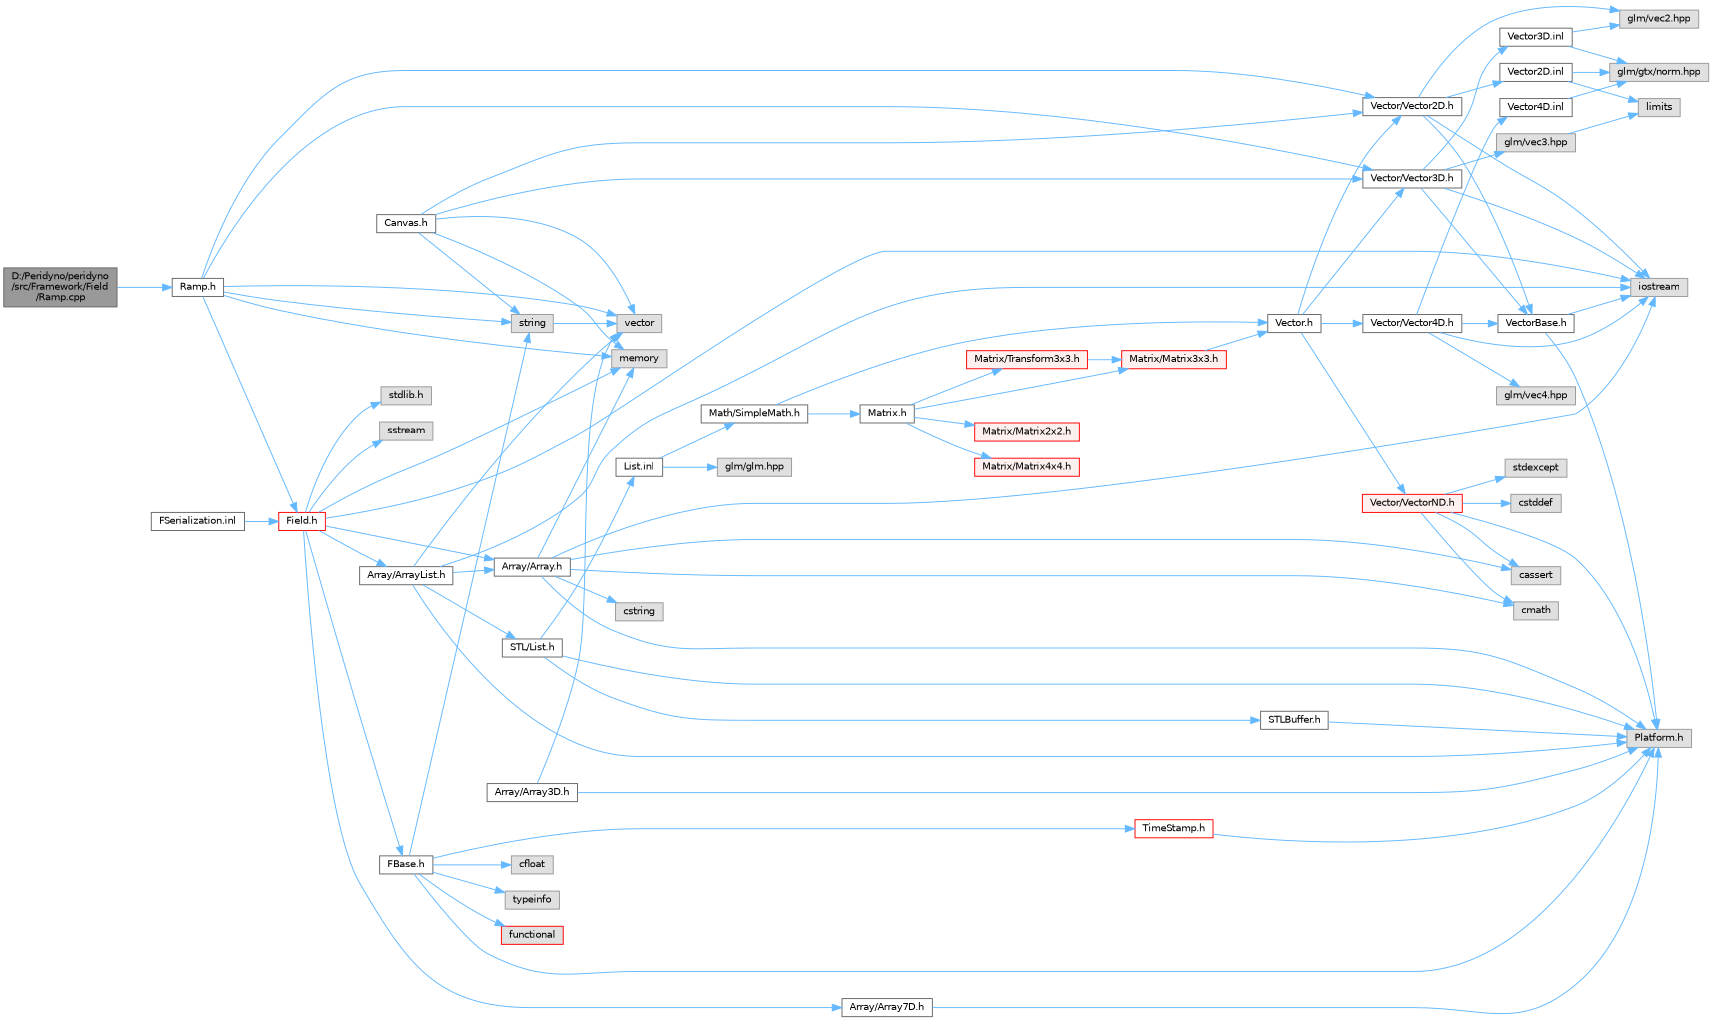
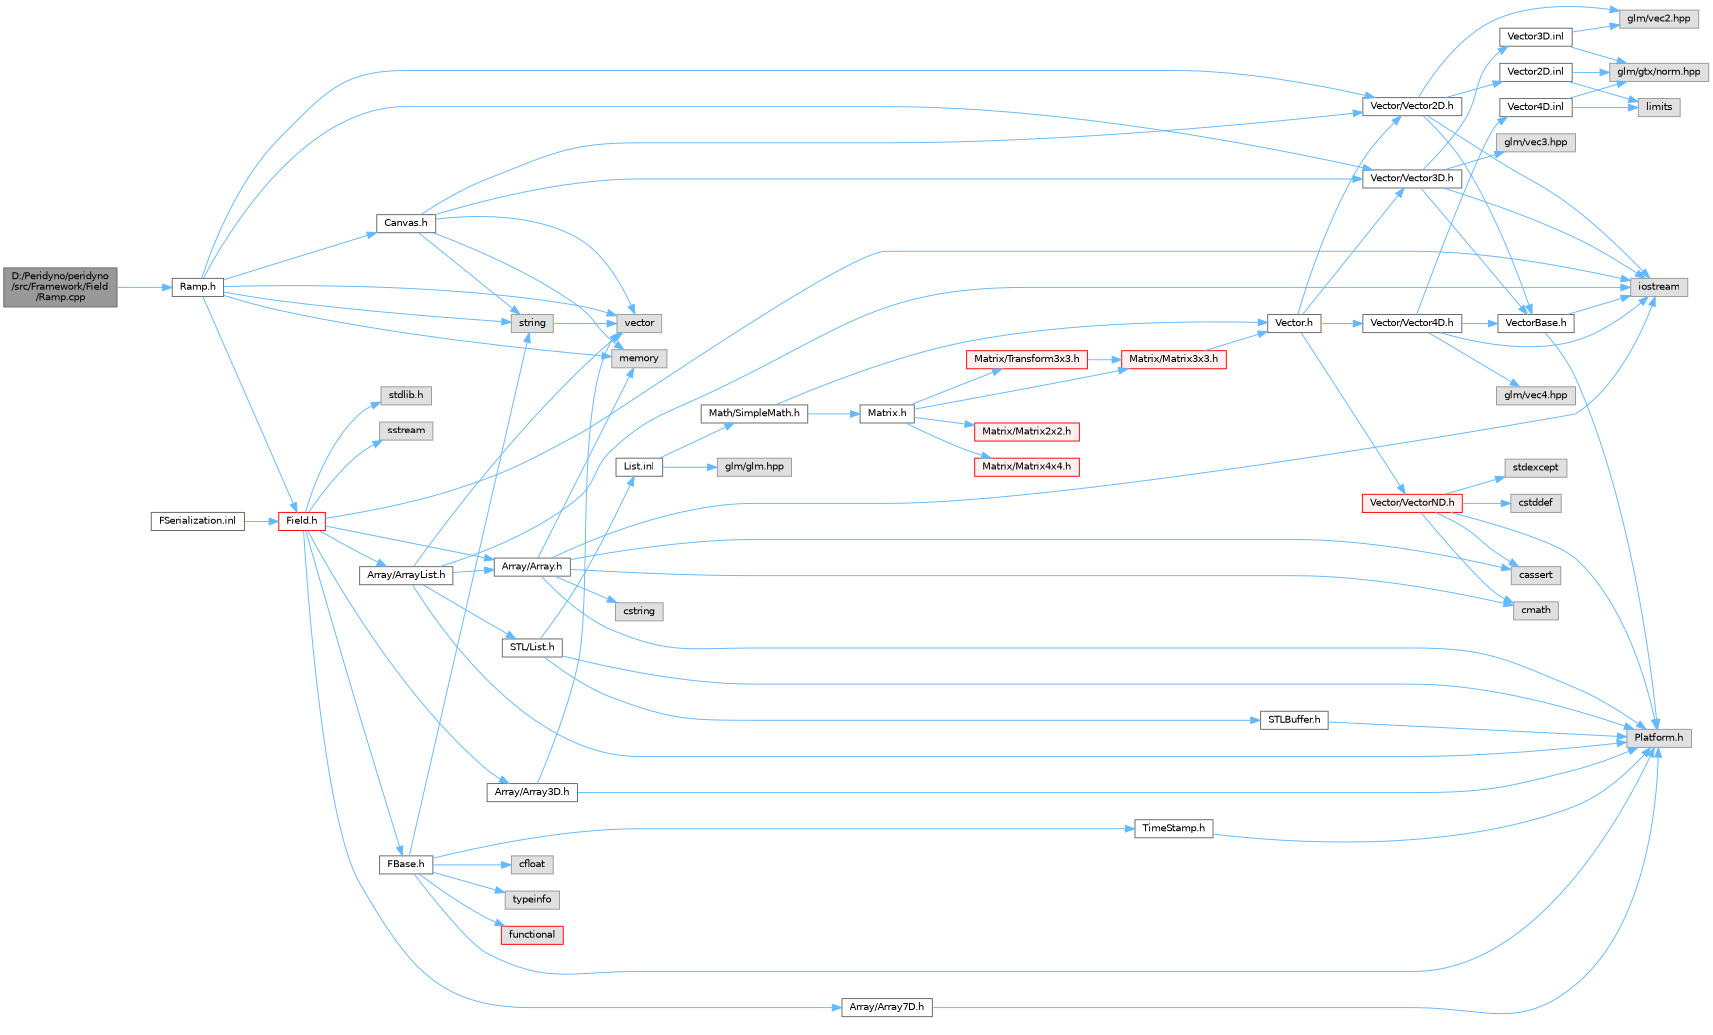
edge "glm/vec3.hpp" -> "limits": now "Vector4D.inl" -> "limits"
edge "Ramp.h" -> "Canvas.h": added
edge "Field.h" -> "memory": now "Field.h" -> "Array/Array3D.h"
node "TimeStamp.h": color red -> grey40
